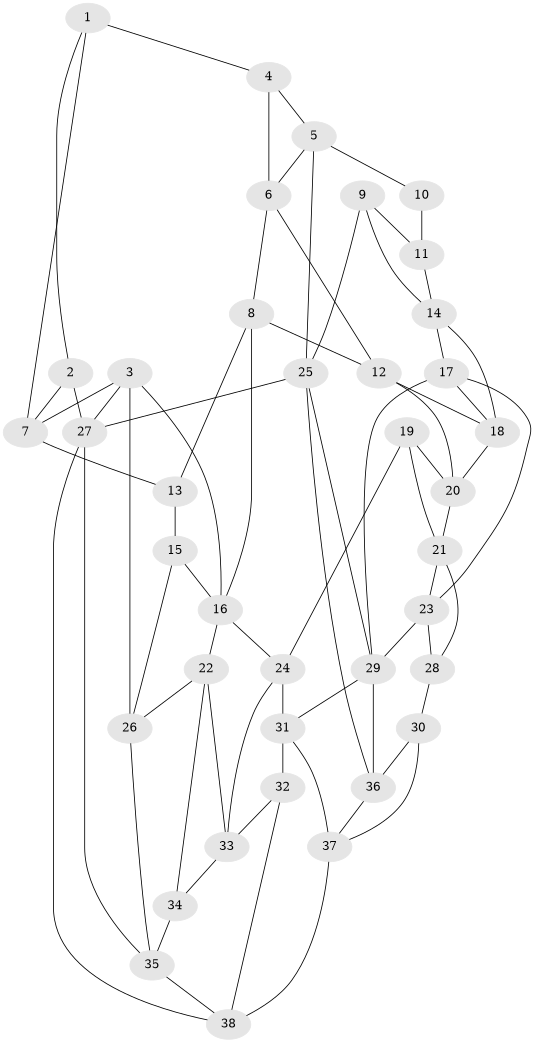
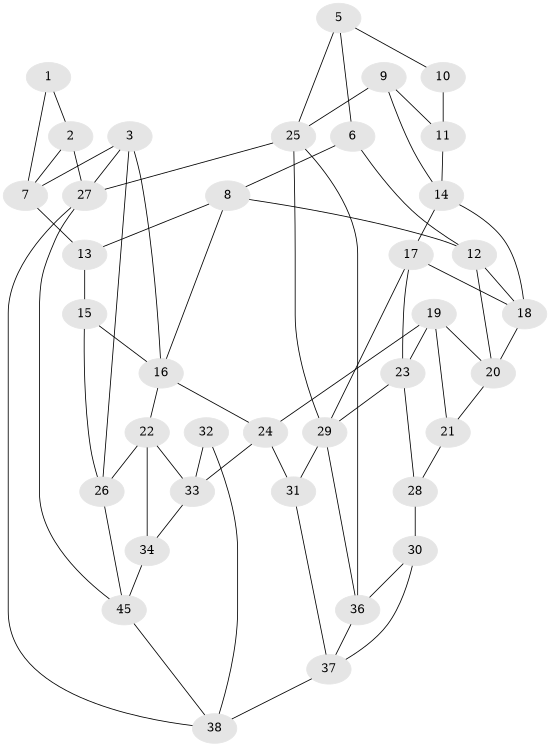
node "4": removed
edge "21" -- "23": now "19" -- "23"
edge "31" -- "32": removed
node "35": label "35" -> "45"
